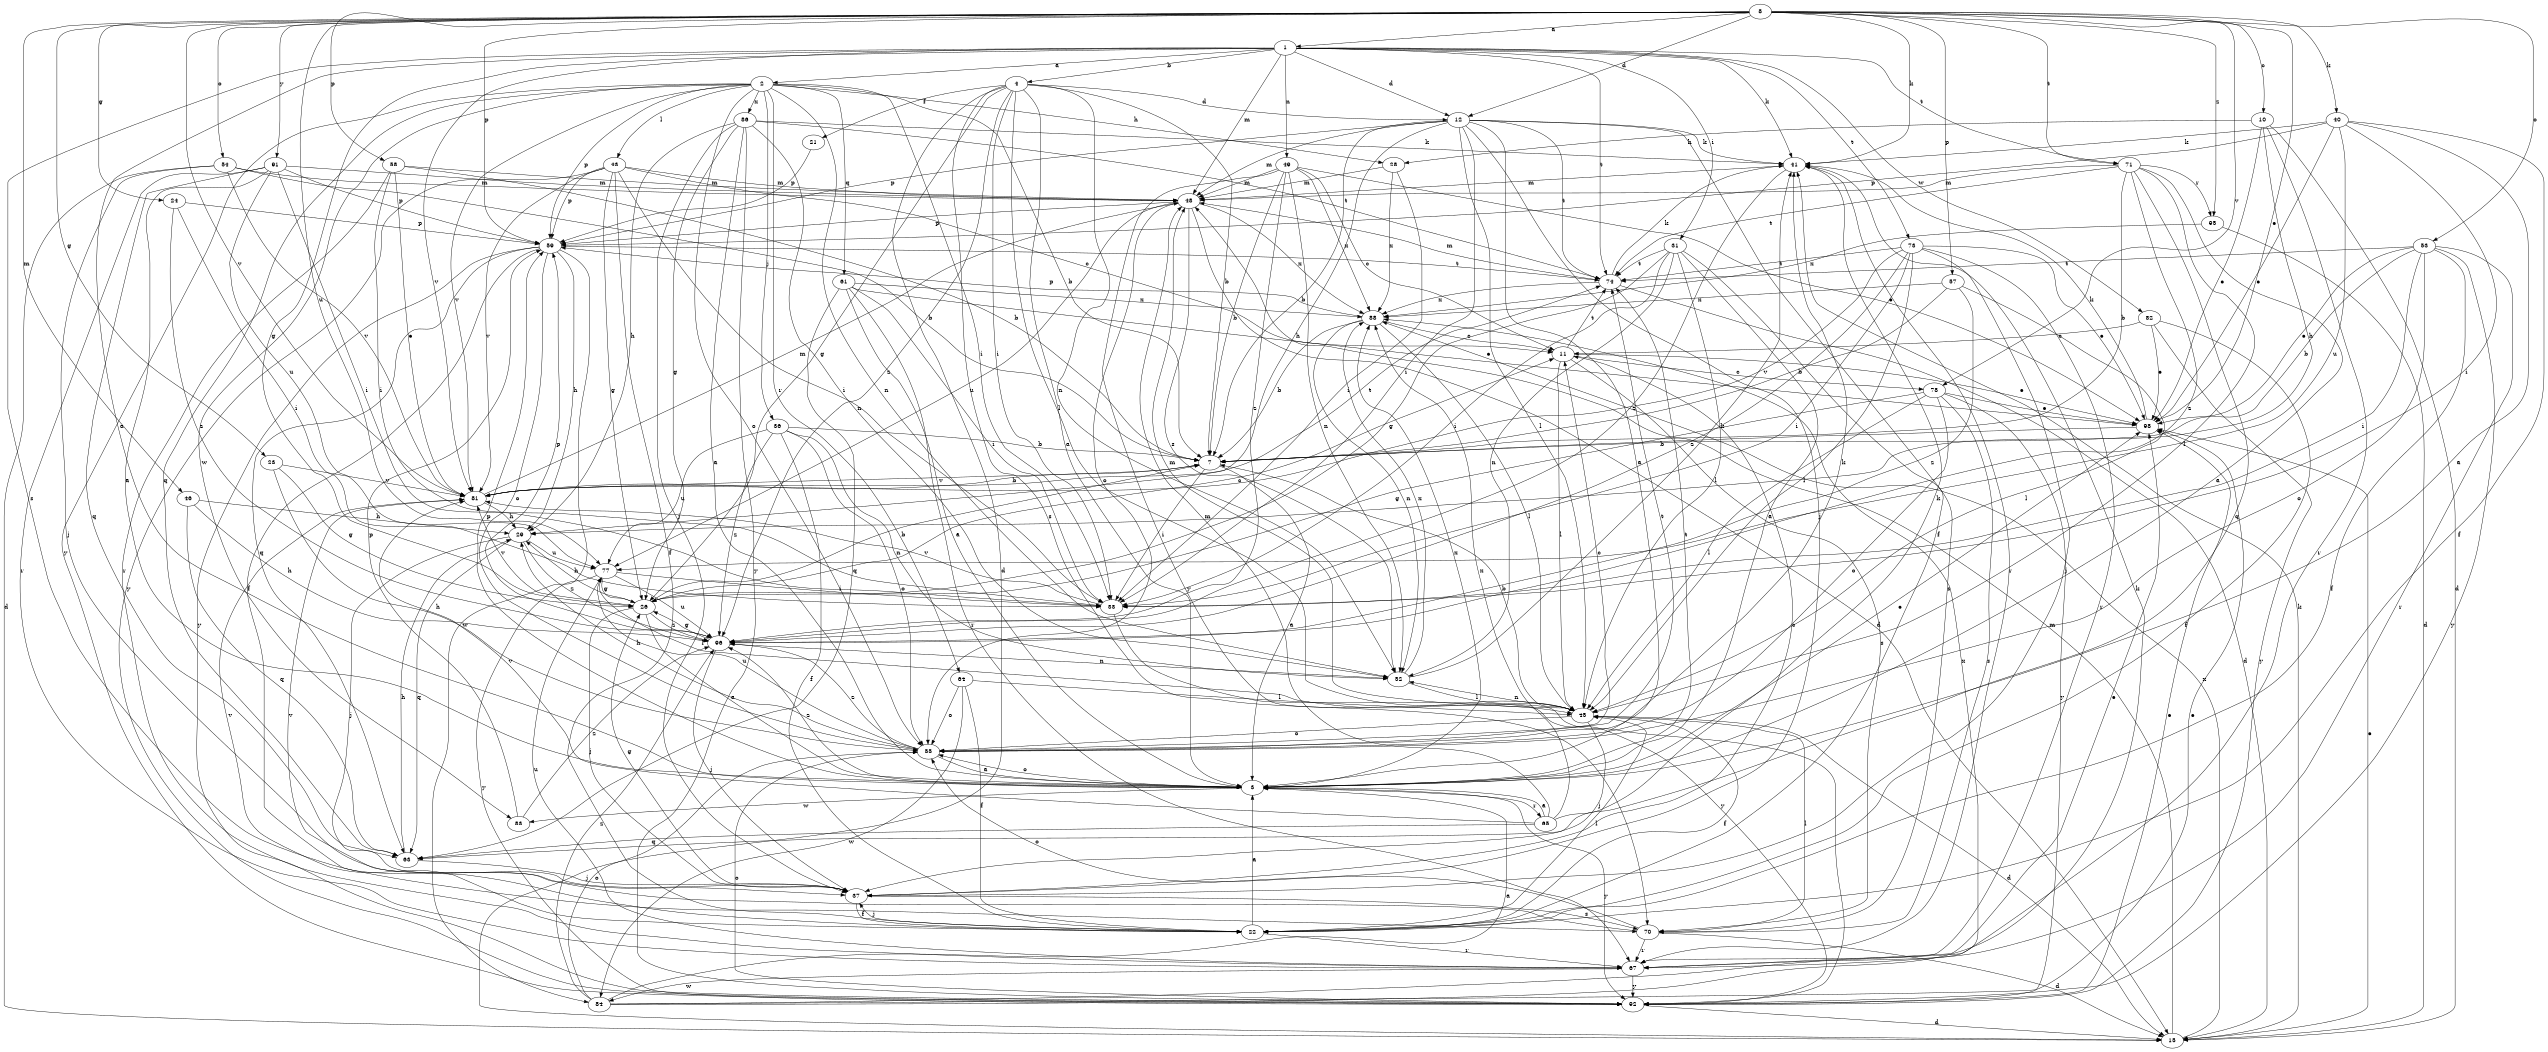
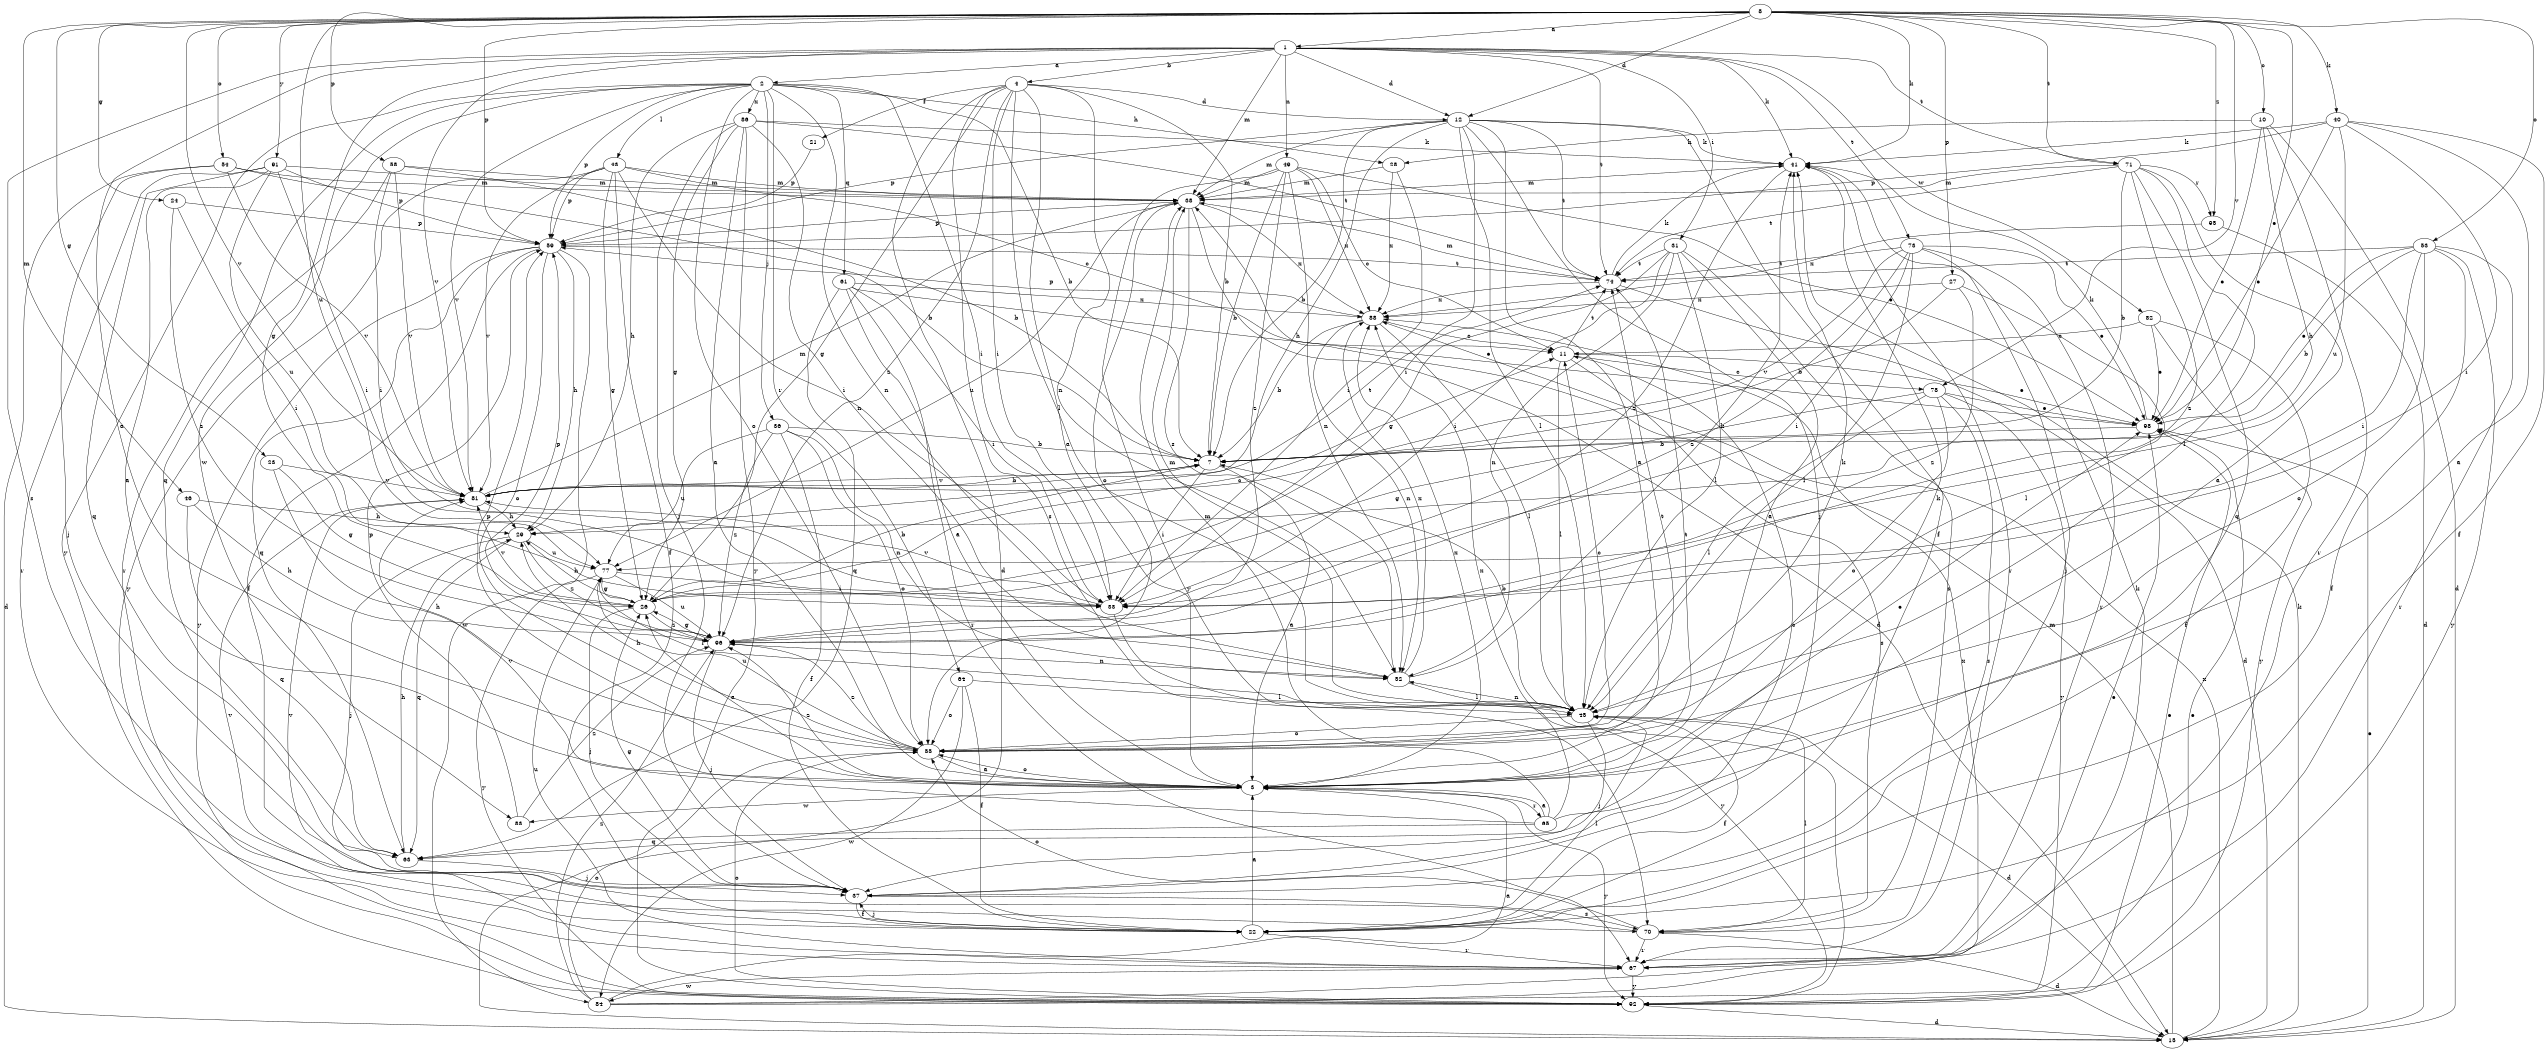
node "48": label "48" -> "38"
node "57": label "57" -> "27"
edge "58" -> "81": label "e" -> "v"
edge "26" -> "3": reversed
